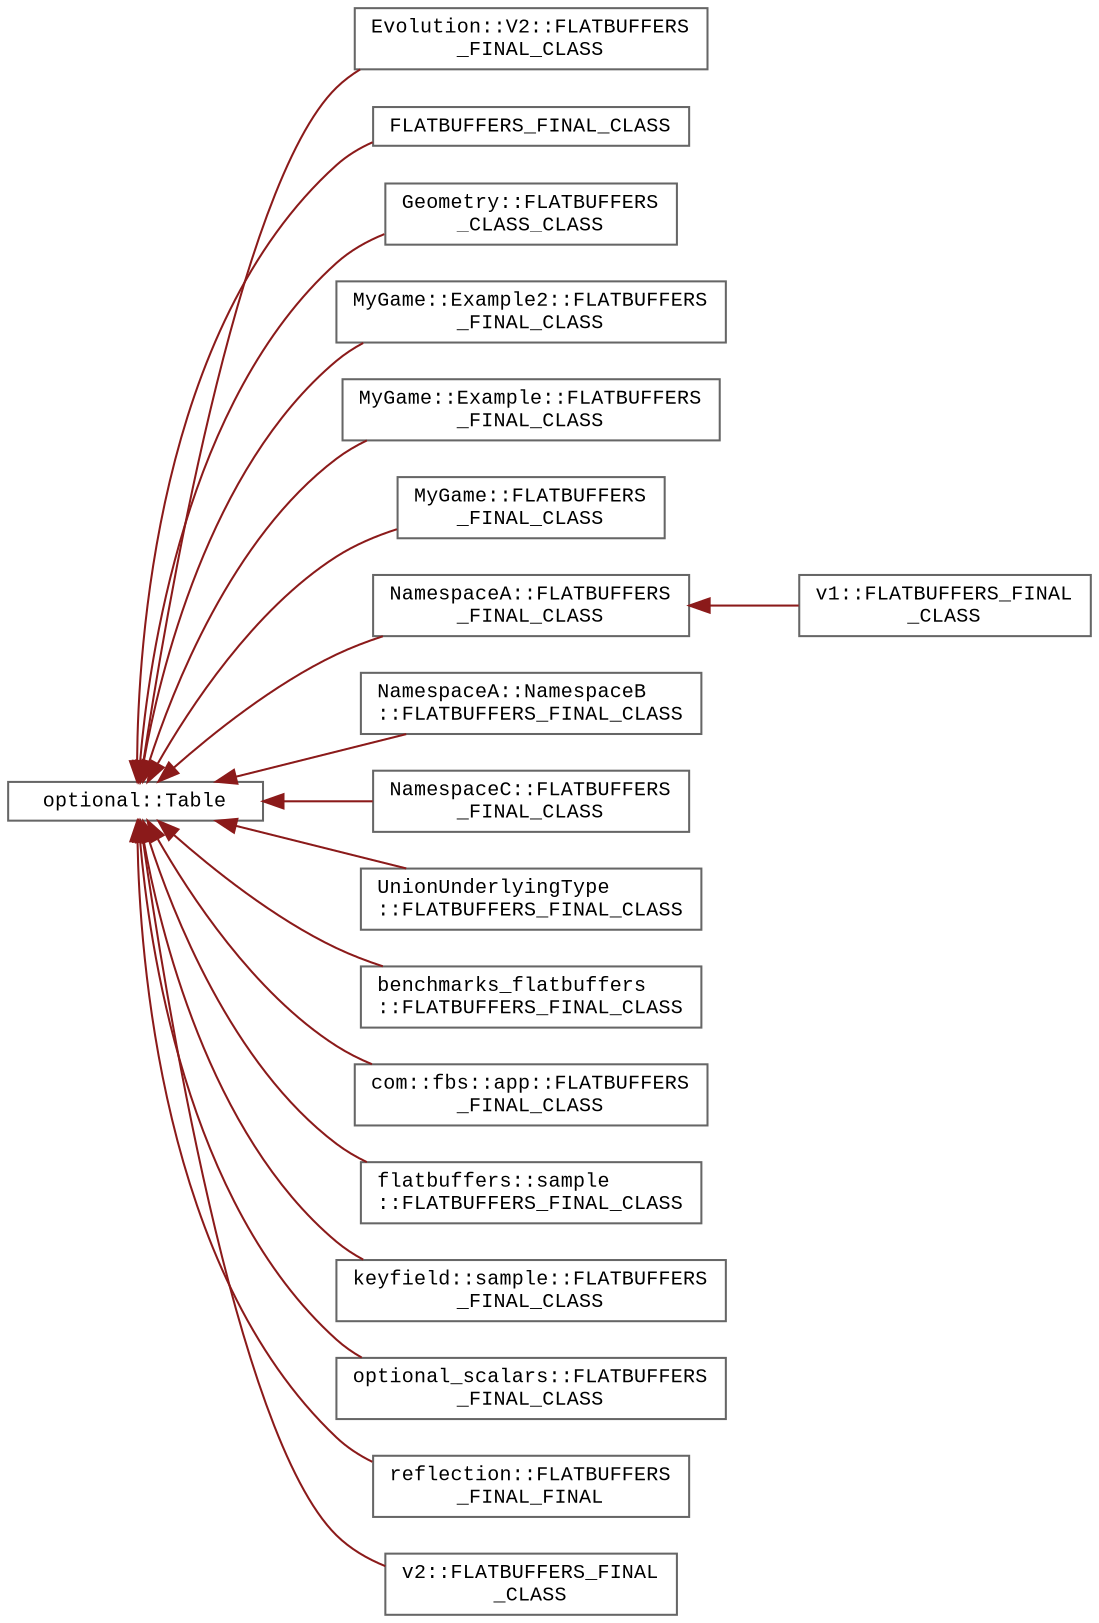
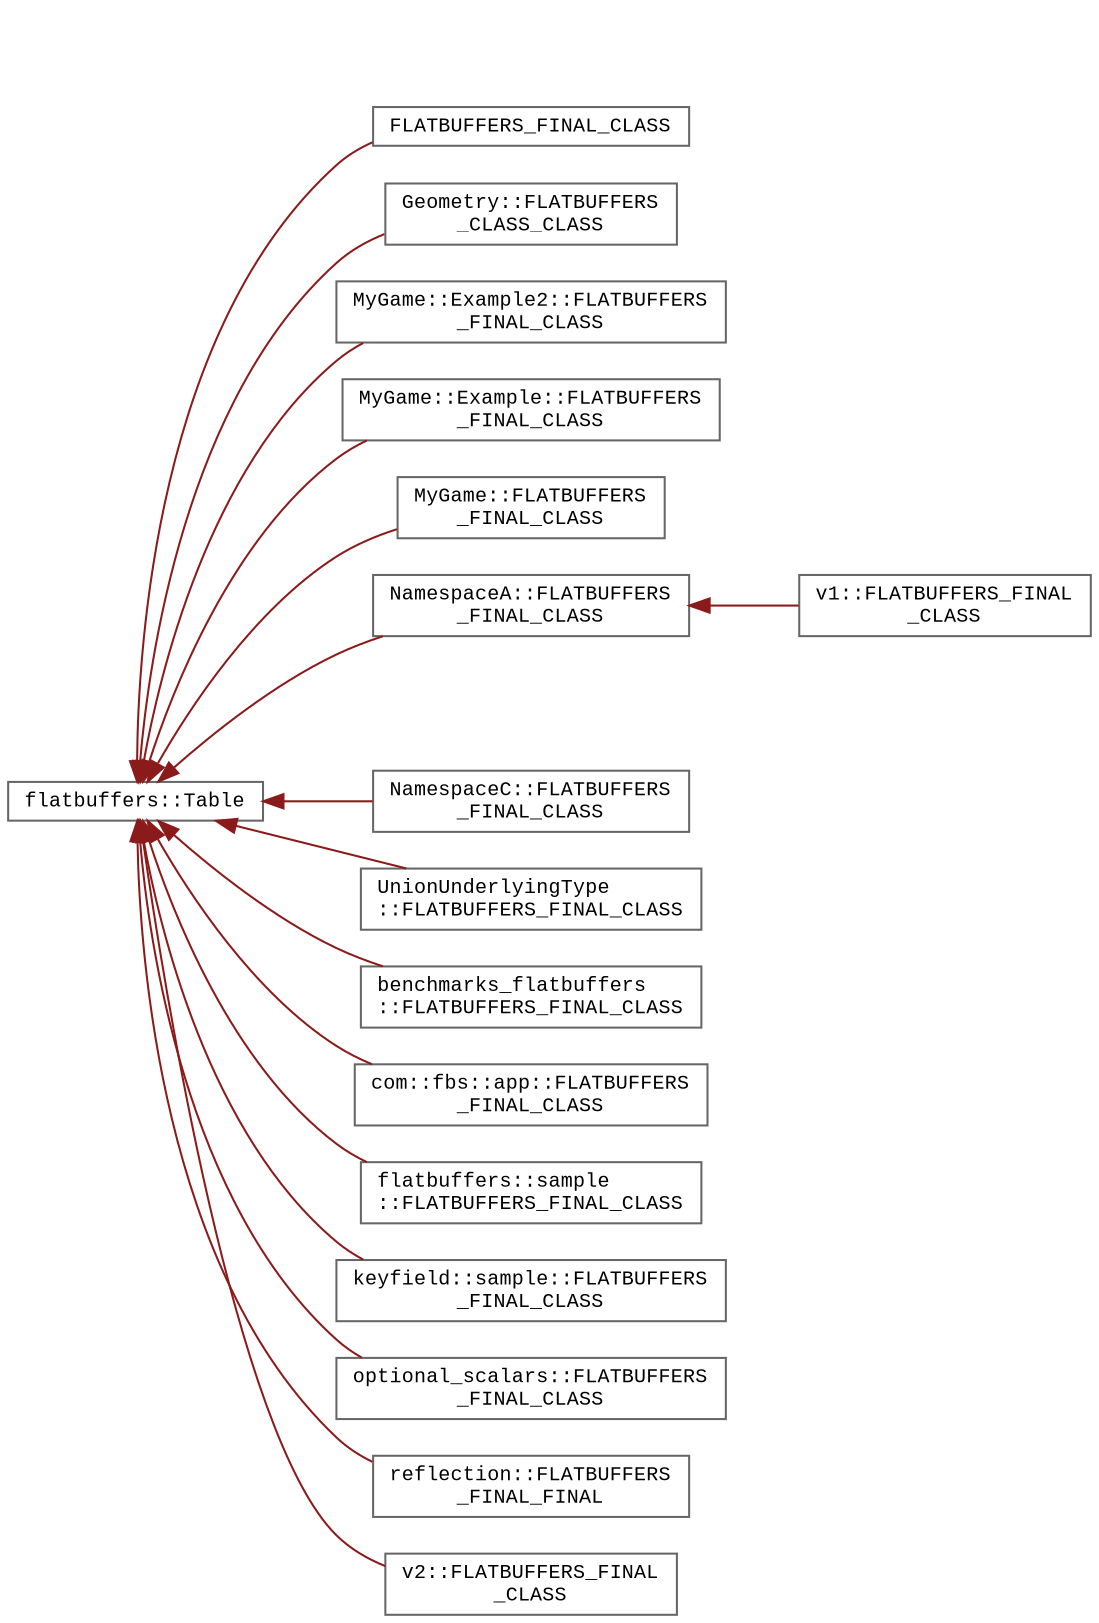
node "Evolution::V2::FLATBUFFERS _FINAL_CLASS": removed
node "NamespaceA::NamespaceB ::FLATBUFFERS_FINAL_CLASS": removed
node "optional::Table": label "optional::Table" -> "flatbuffers::Table"
